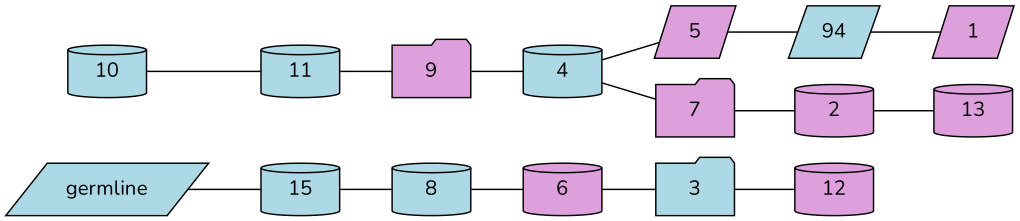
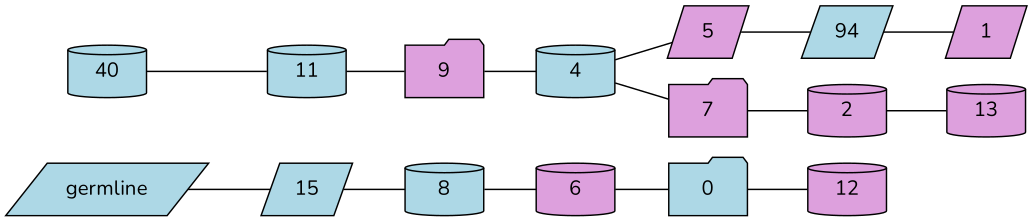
node "10": label "10" -> "40"
node "15": shape cylinder -> parallelogram
node "3": label "3" -> "0"
